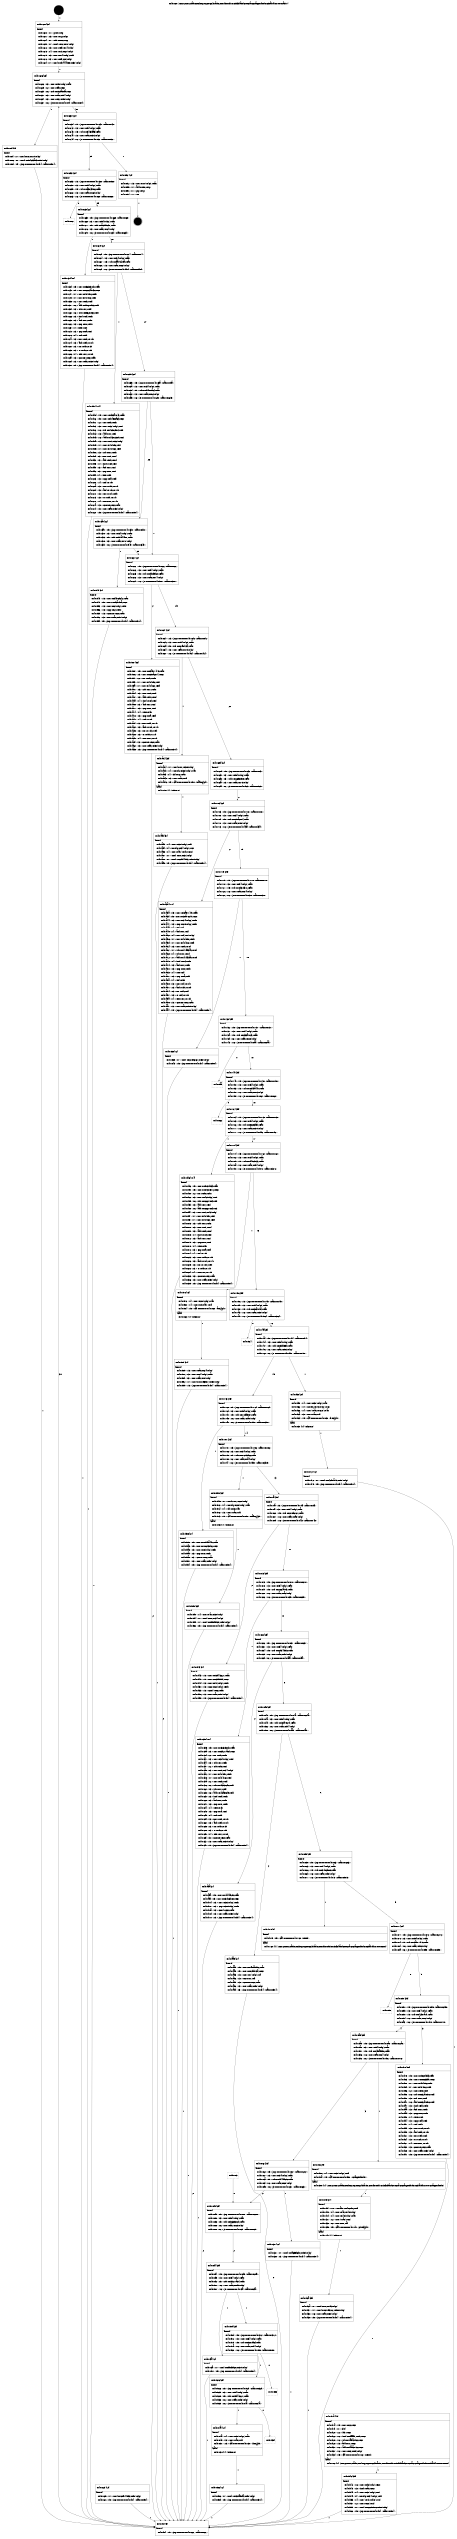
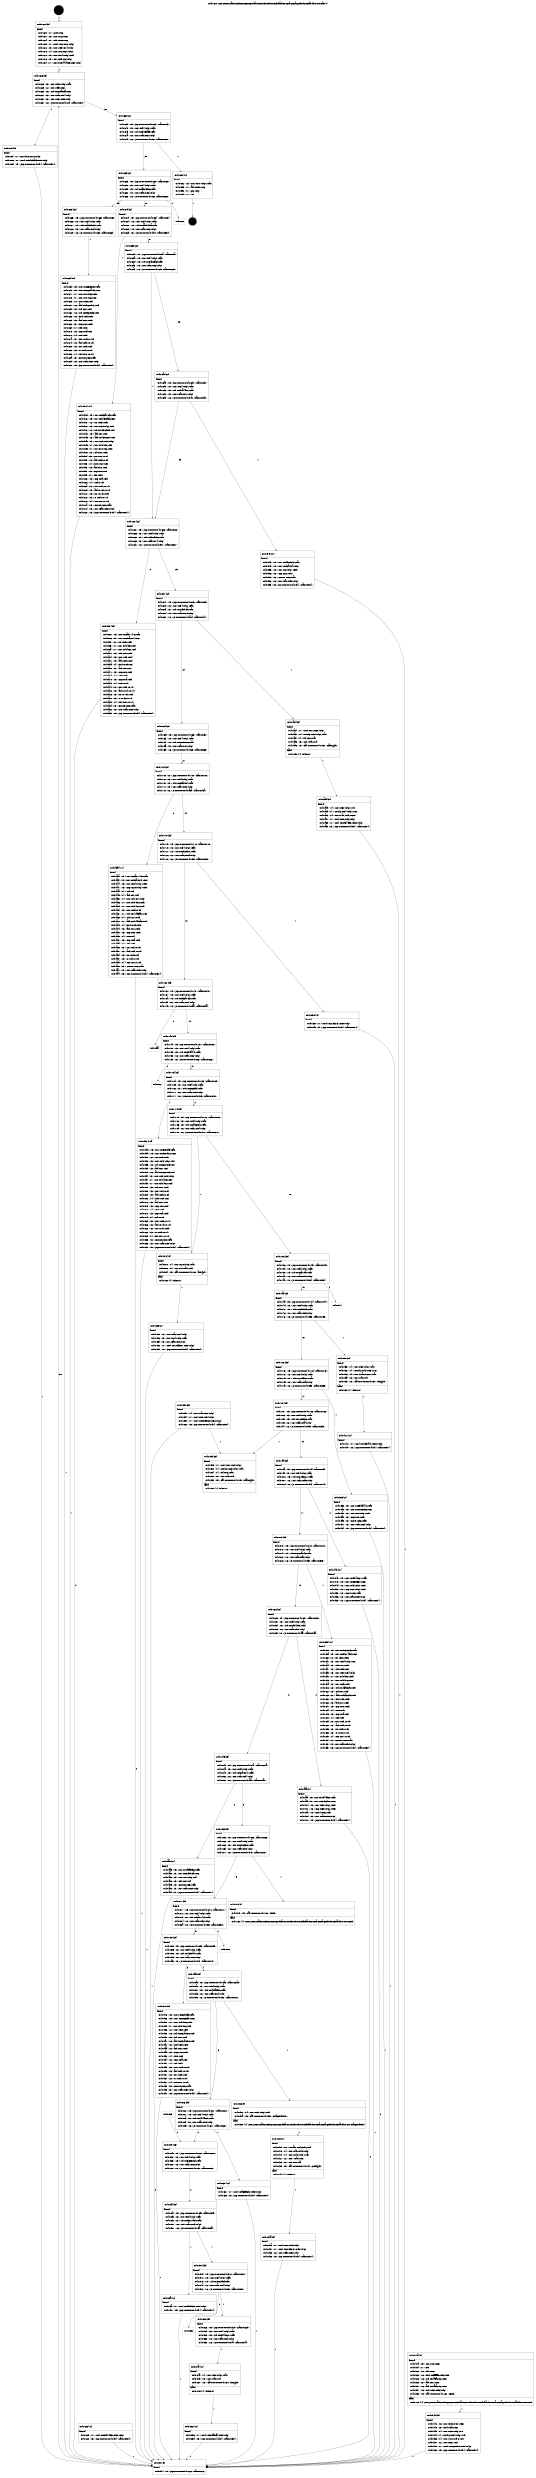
edge "0x401669 [22]" -> "0x40167f [22]": now "0x401653 [22]" -> "0x40167f [22]"
edge "0x4019b9 [23]" -> "0x4019d0 [23]": reversed
node "0x40193f": removed
